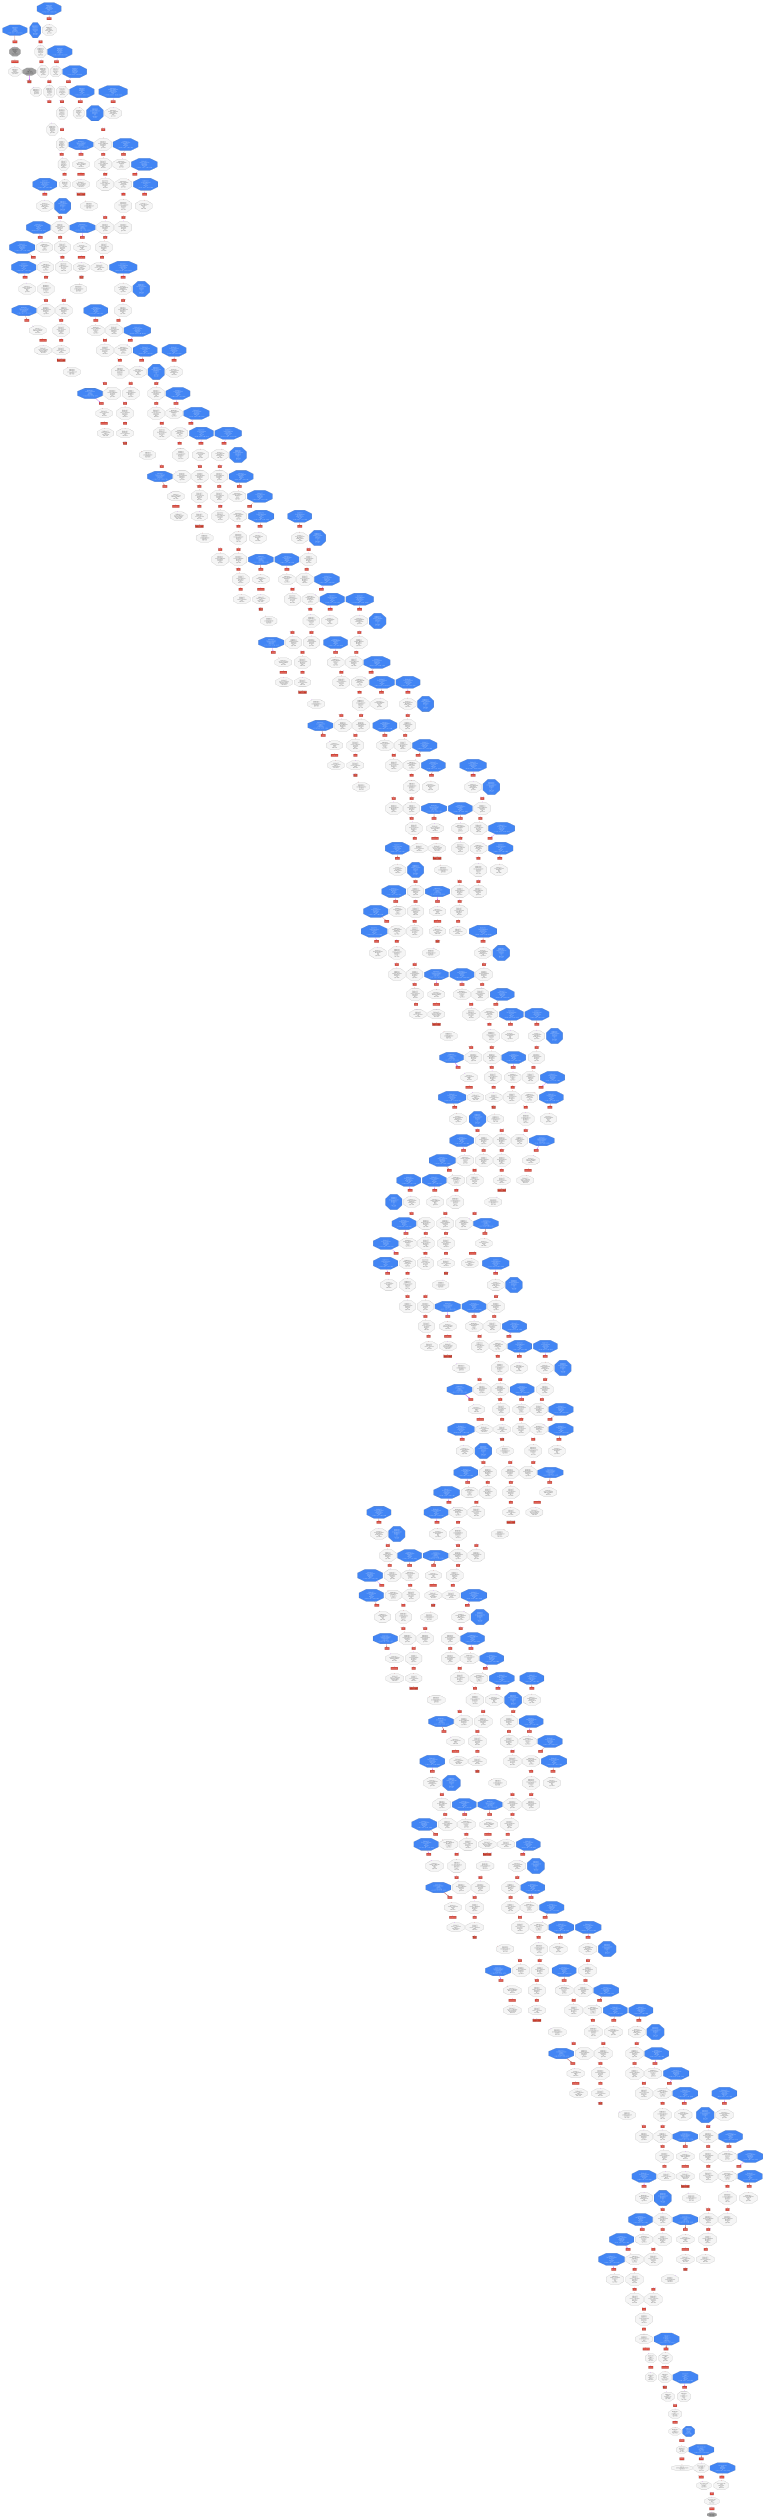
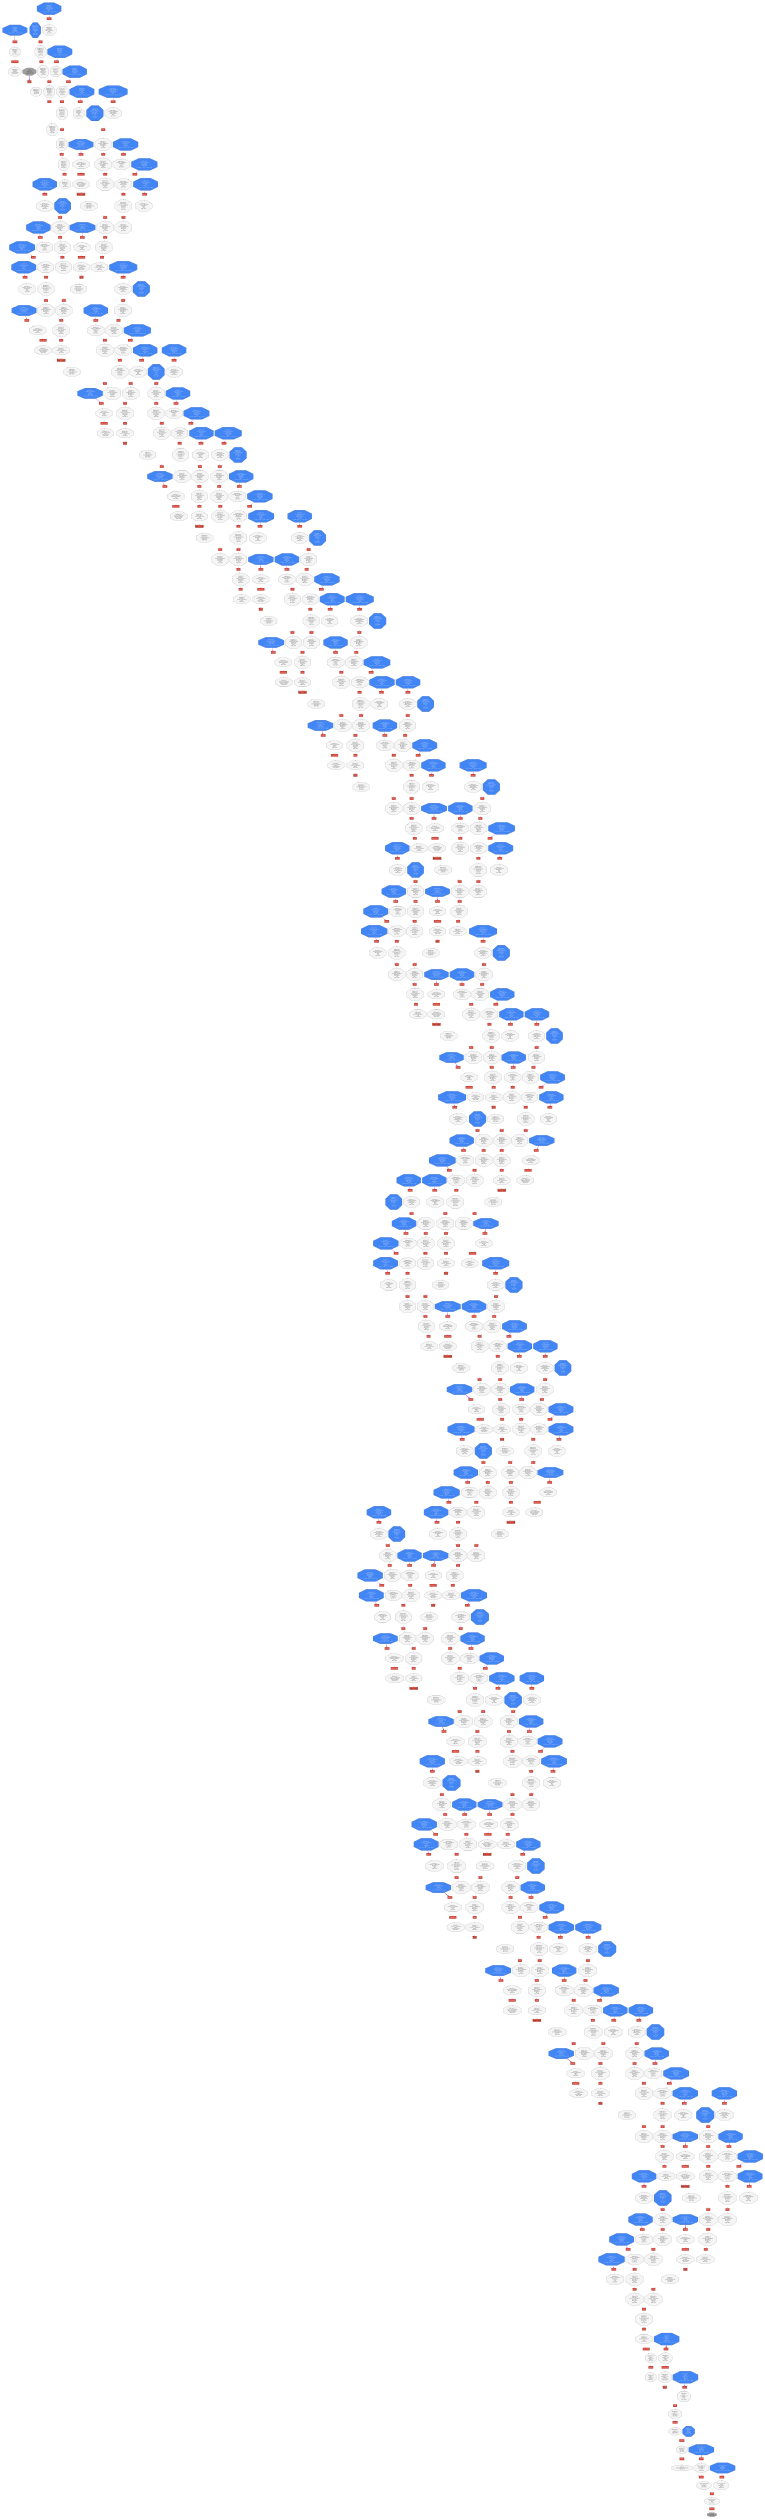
node "MobilenetV1/ Conv2d_0/ weights/ read Type: None": fillcolor #9e9e9e -> #f5f5f5
node "MobilenetV1/ Logits/ Conv2d_1c_1x1/ convolution Type: None": removed
